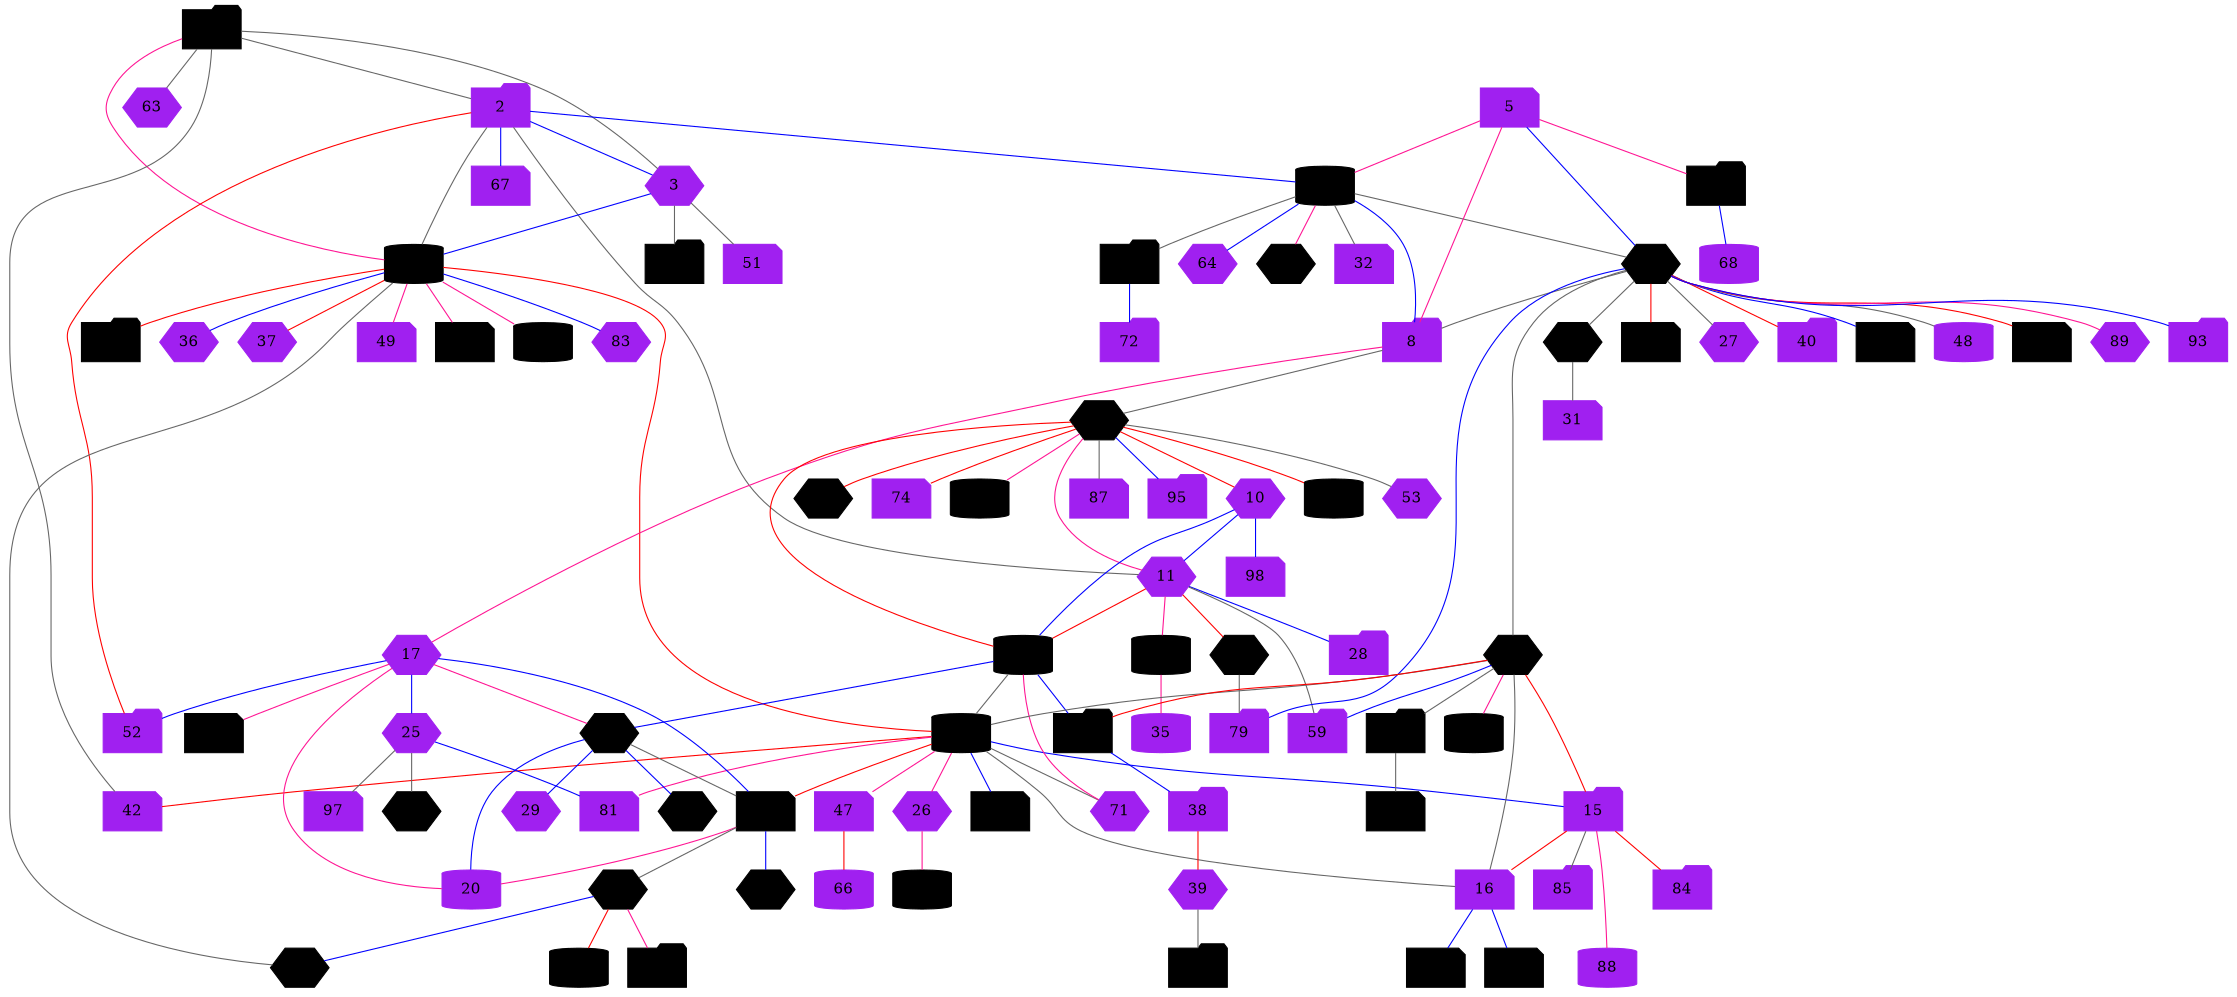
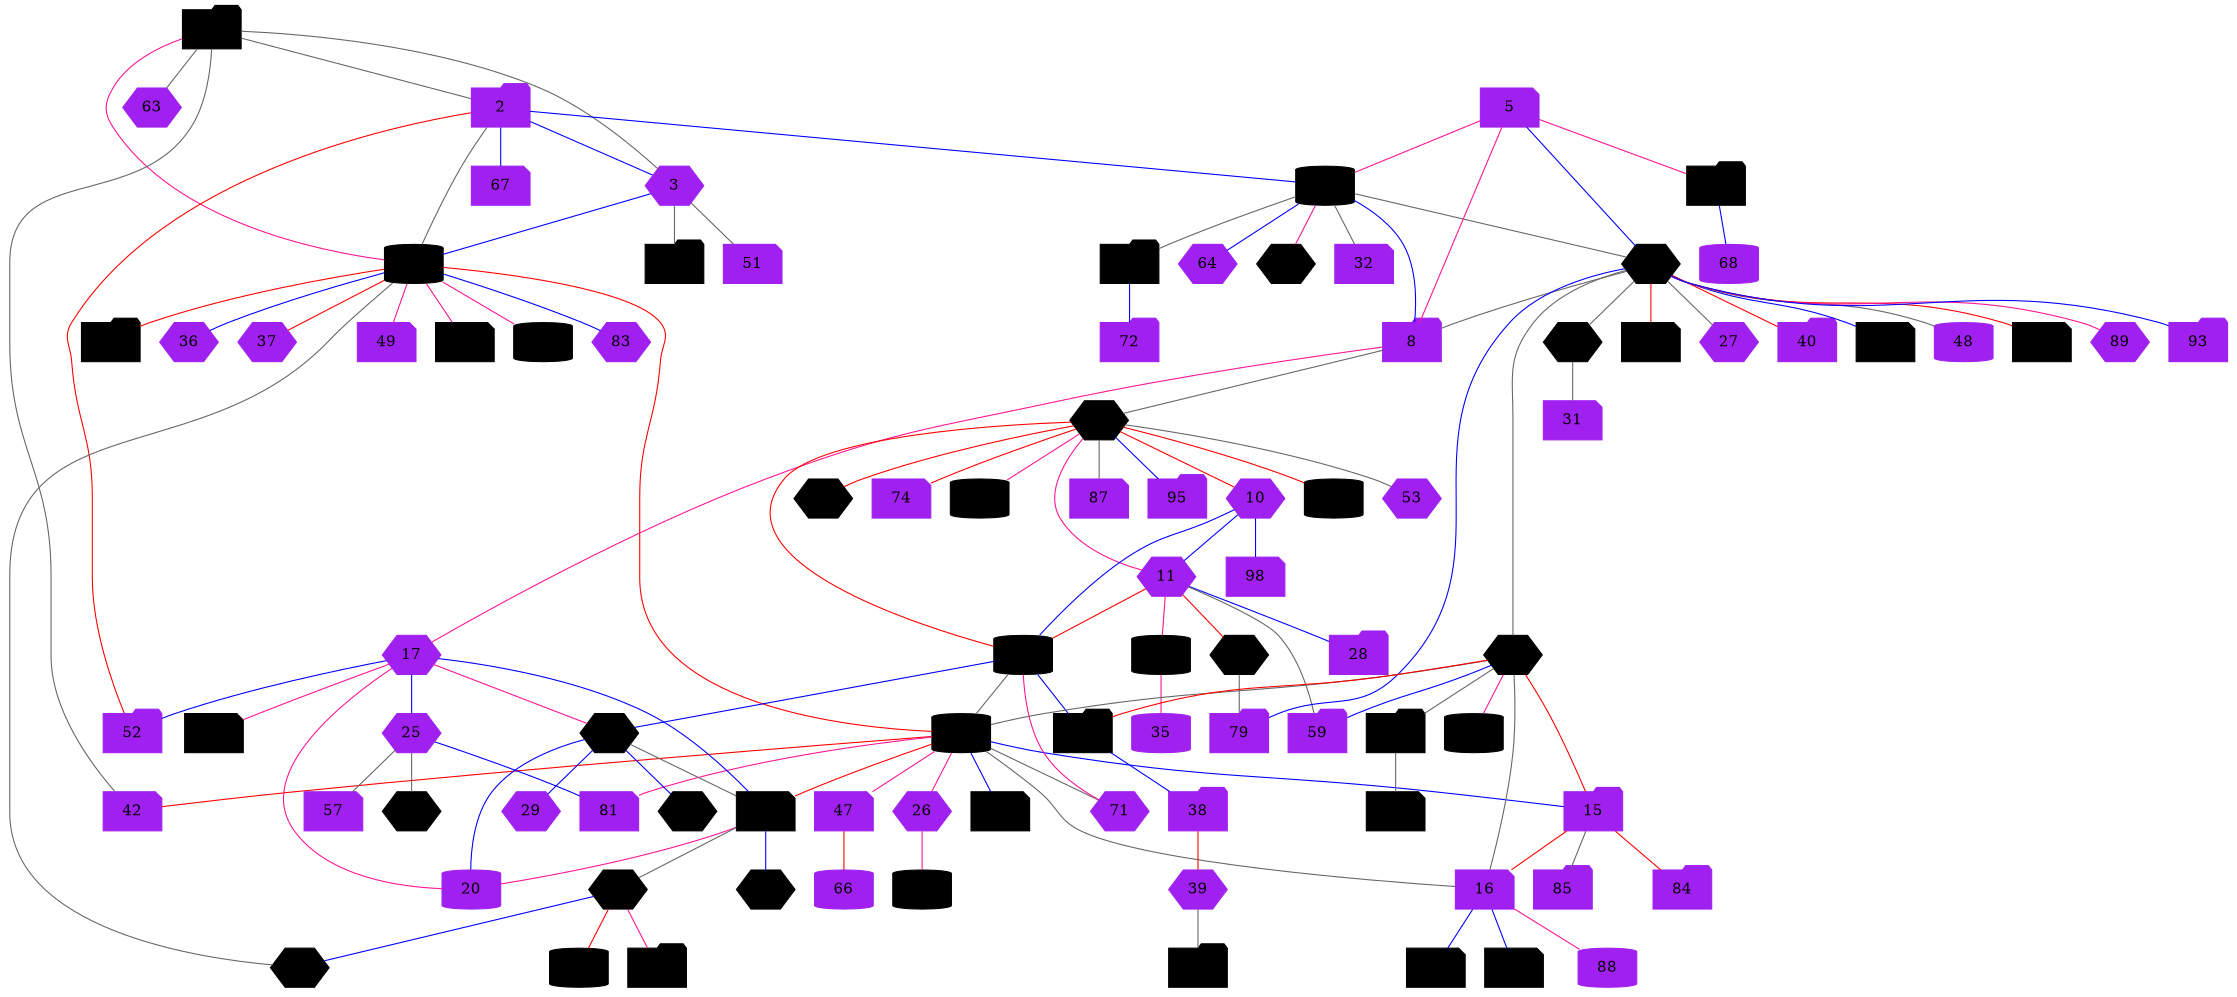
edge "2" -- "11": removed
node "97": label "97" -> "57"
edge "15" -- "88": now "16" -- "88"
